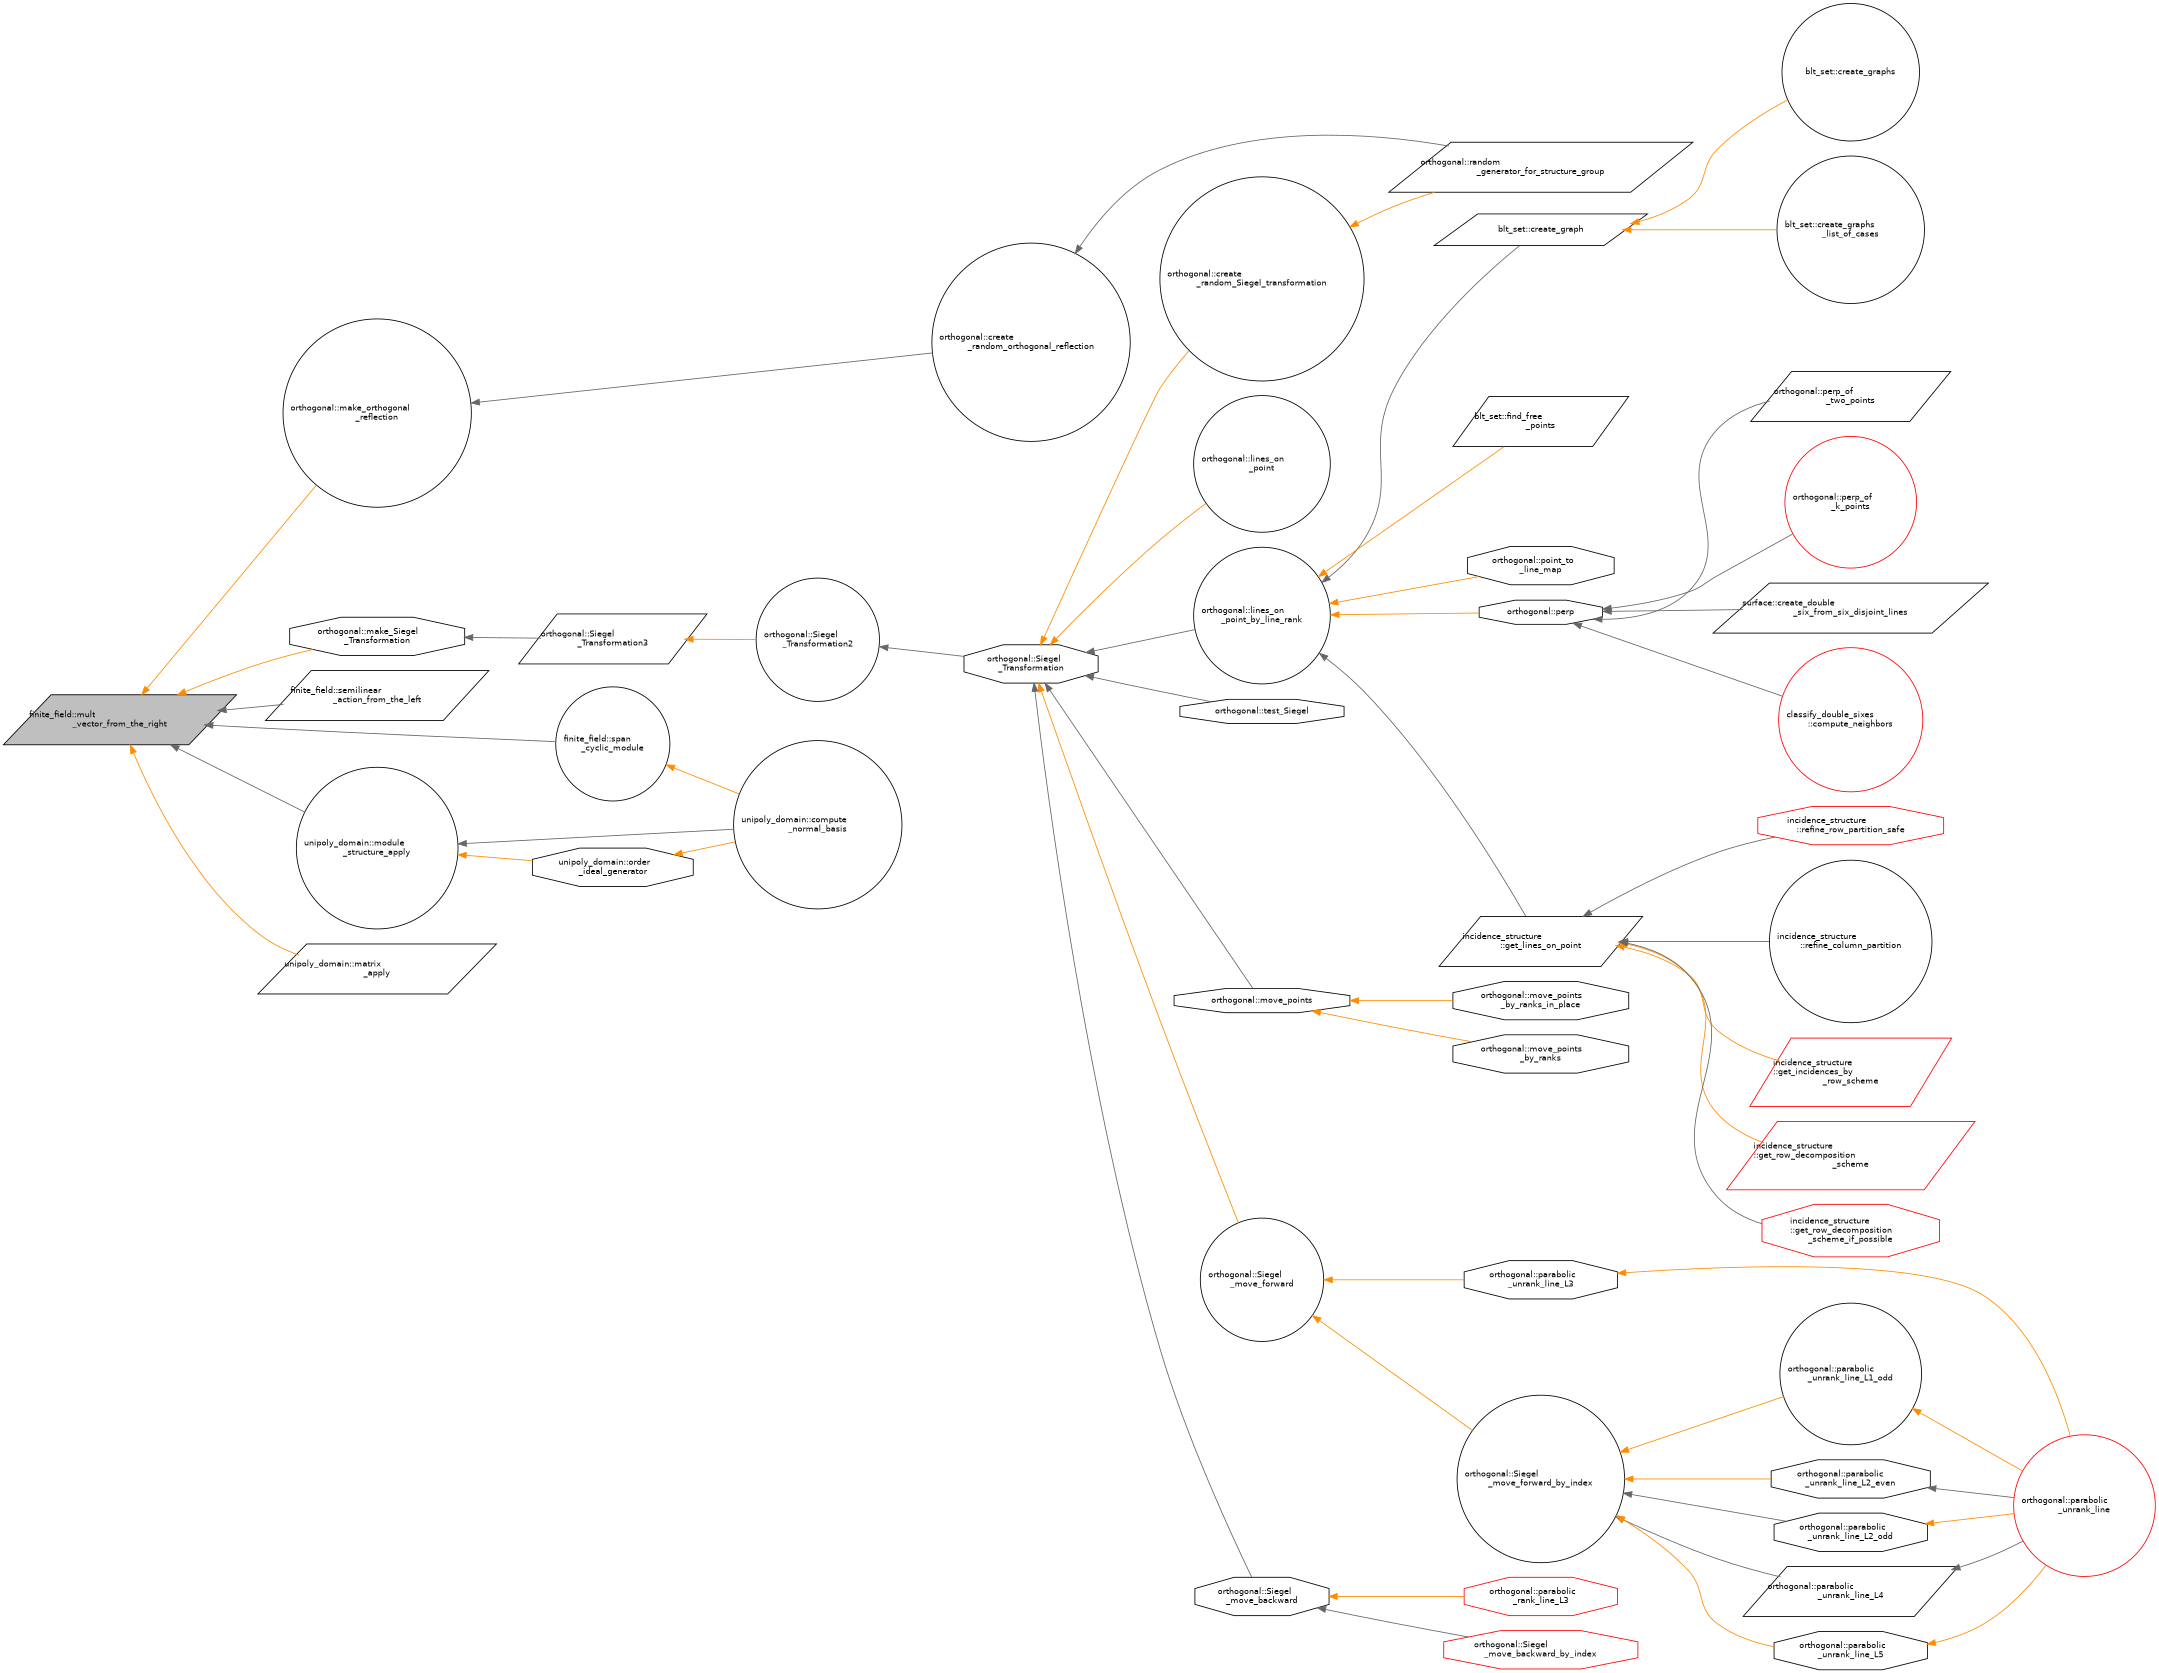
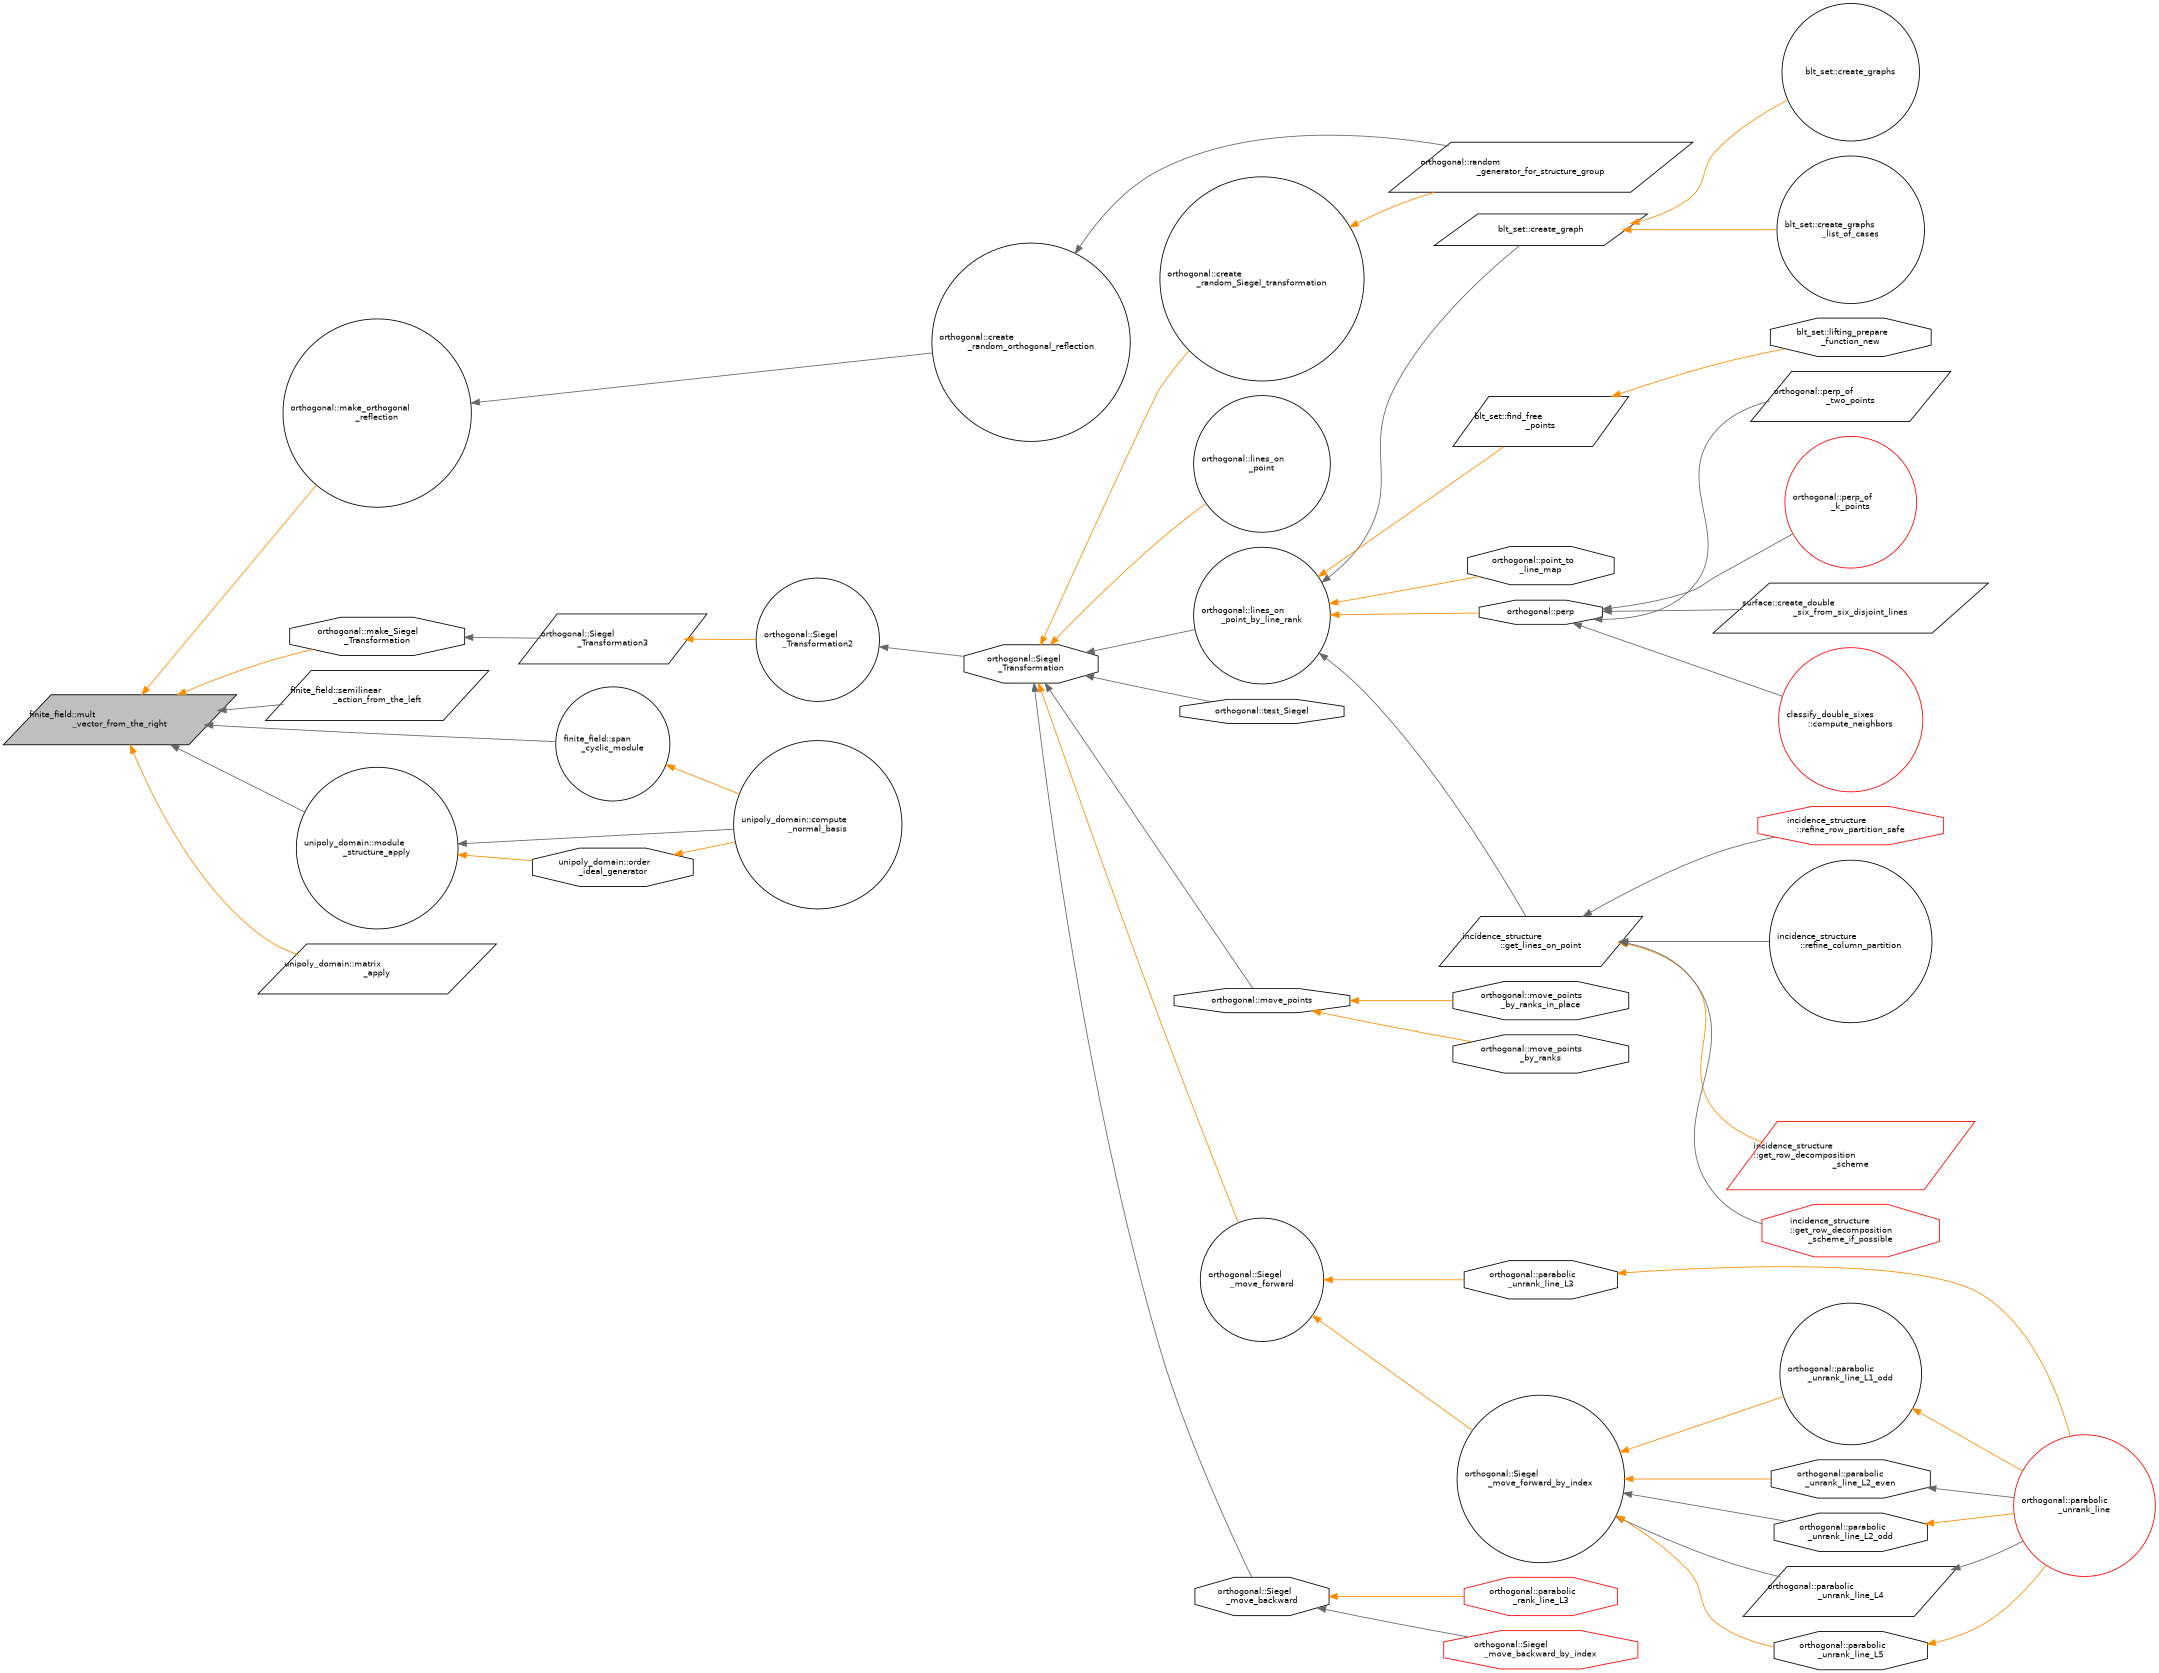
node "blt_set::lifting_prepare _function_new": added
node "incidence_structure ::get_incidences_by _row_scheme": removed
